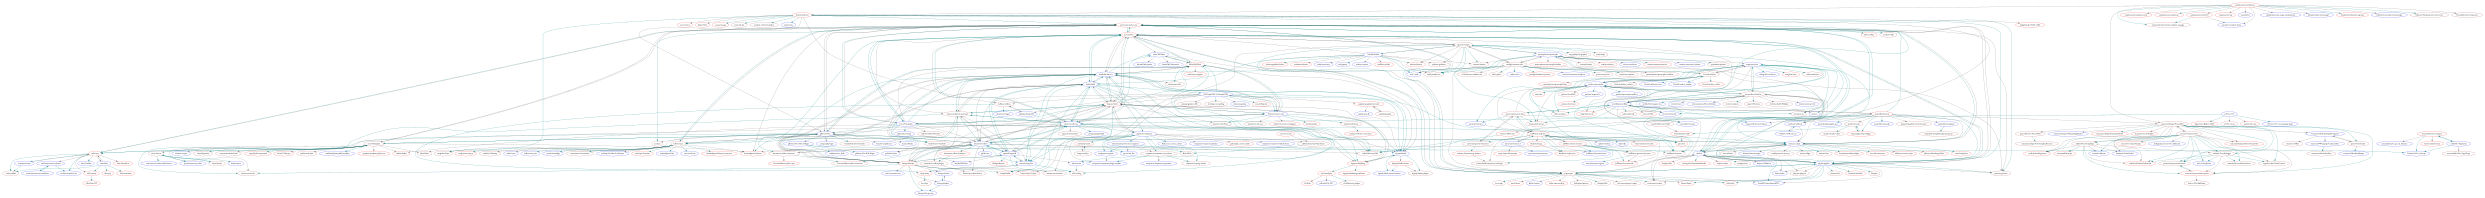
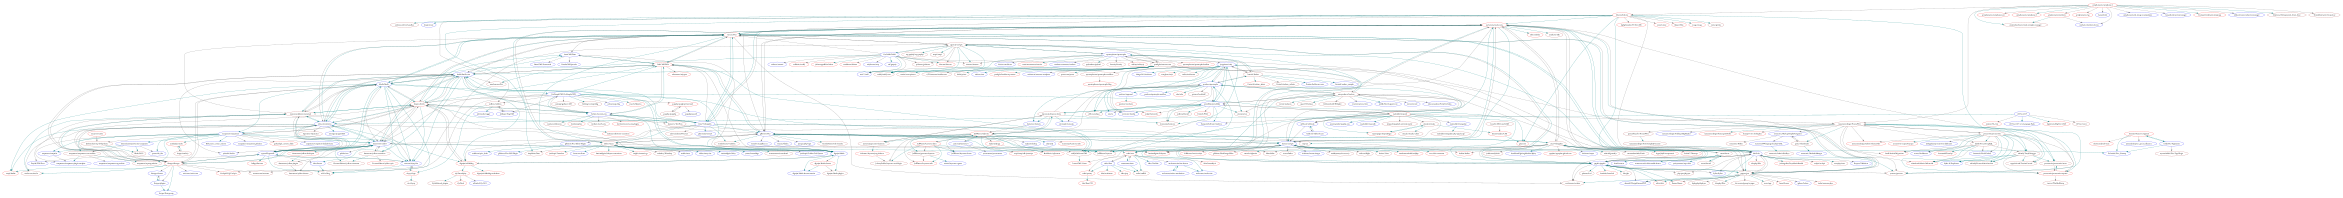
edge "CosmoCMS/Cosmo" -> "smiffy6969/razorCMS": reversed
